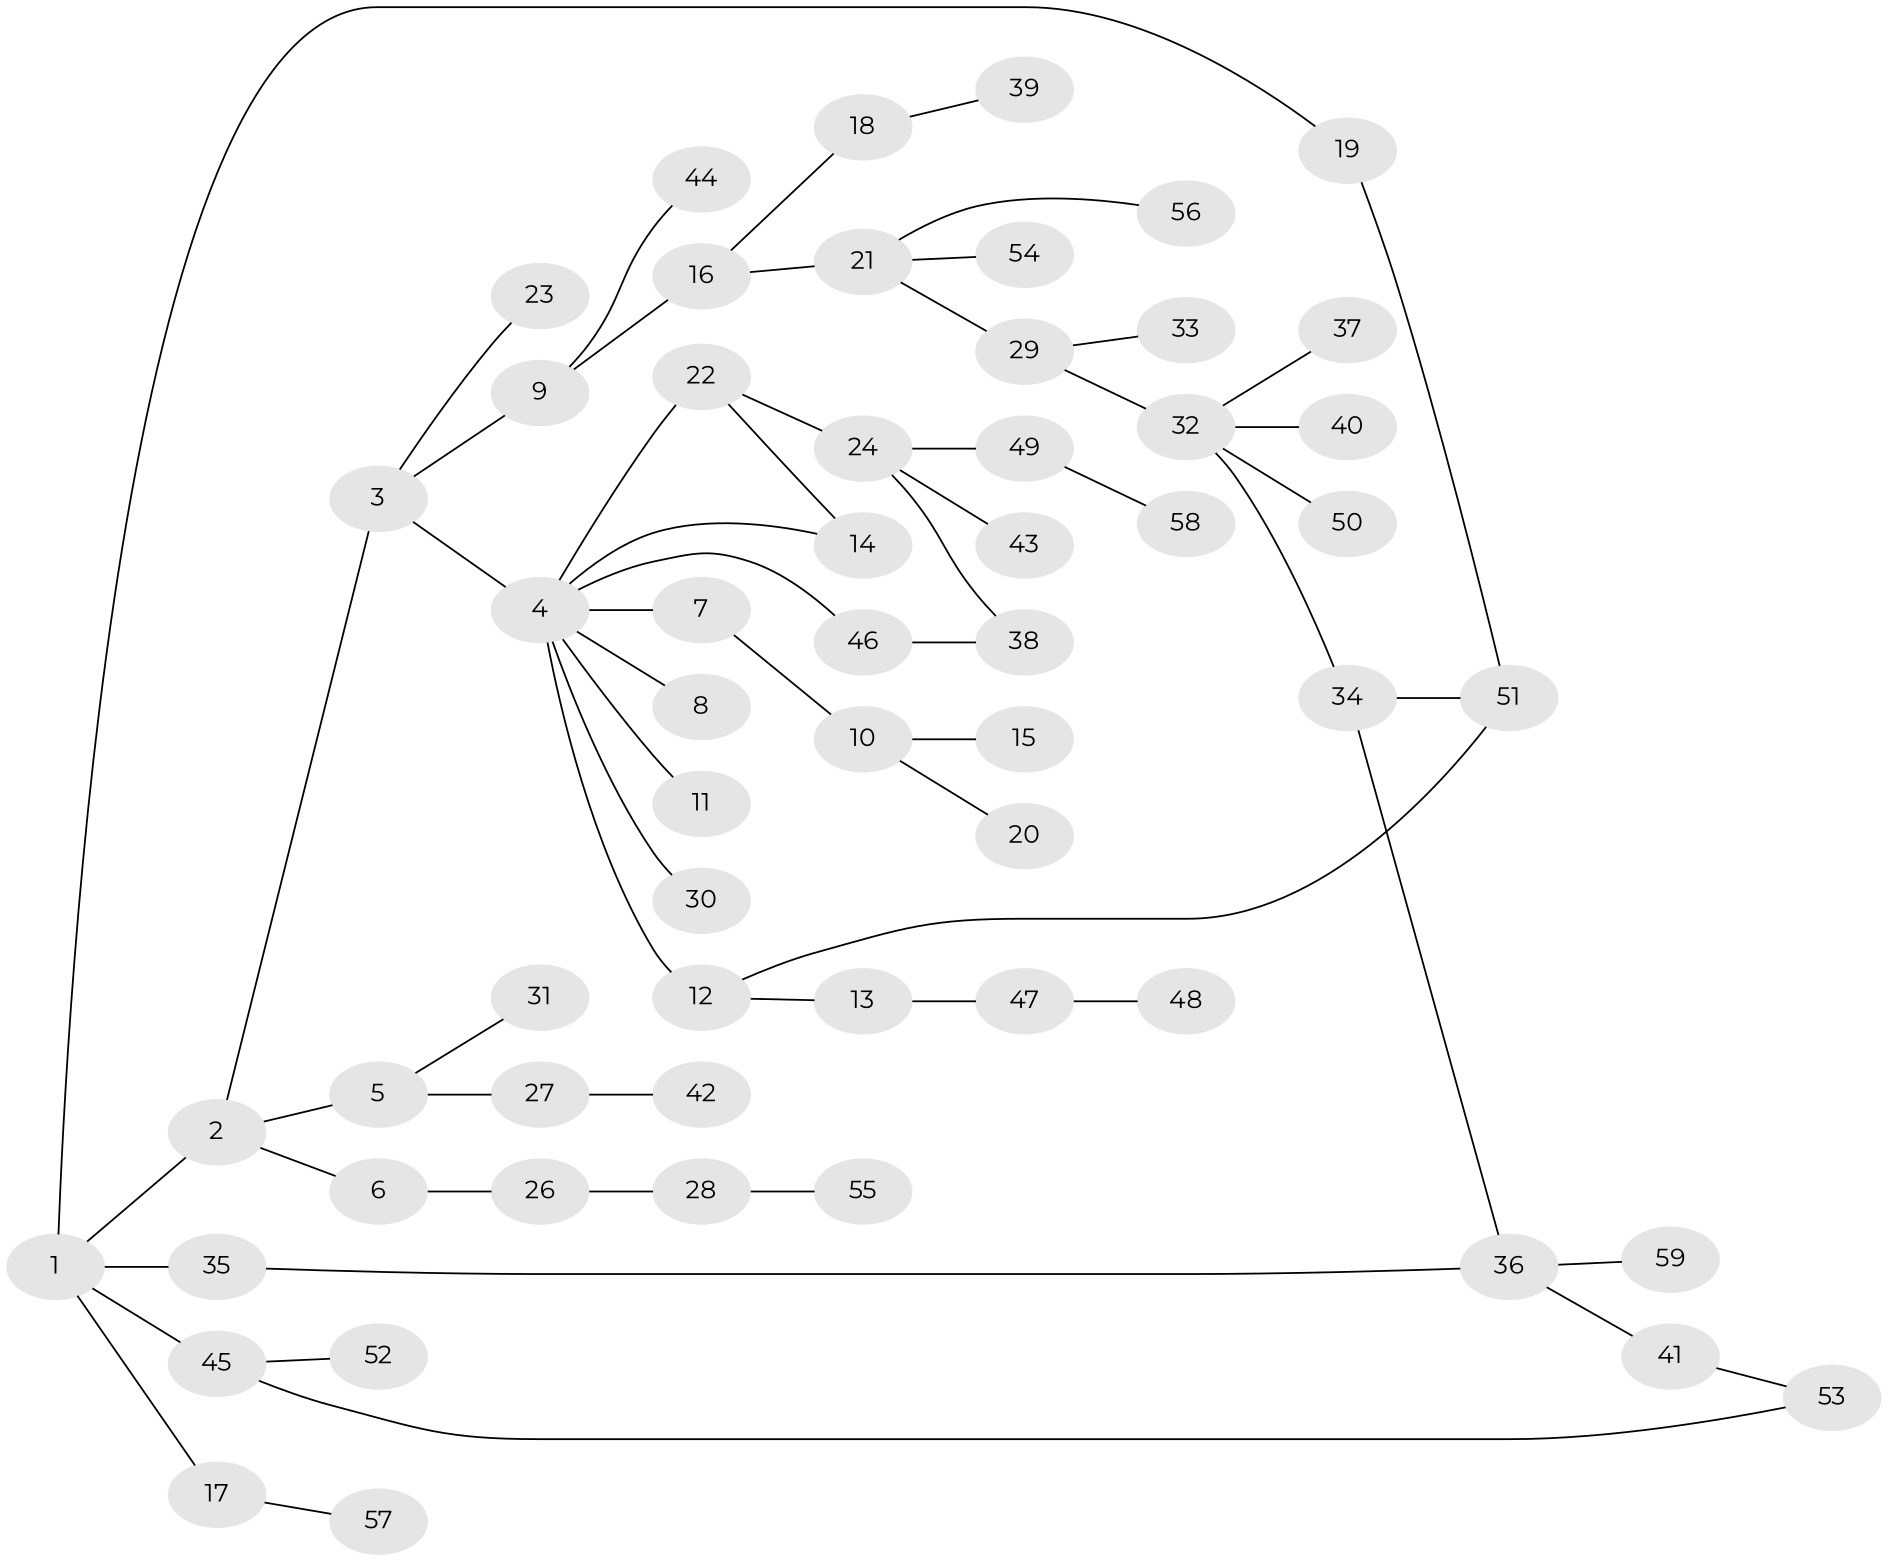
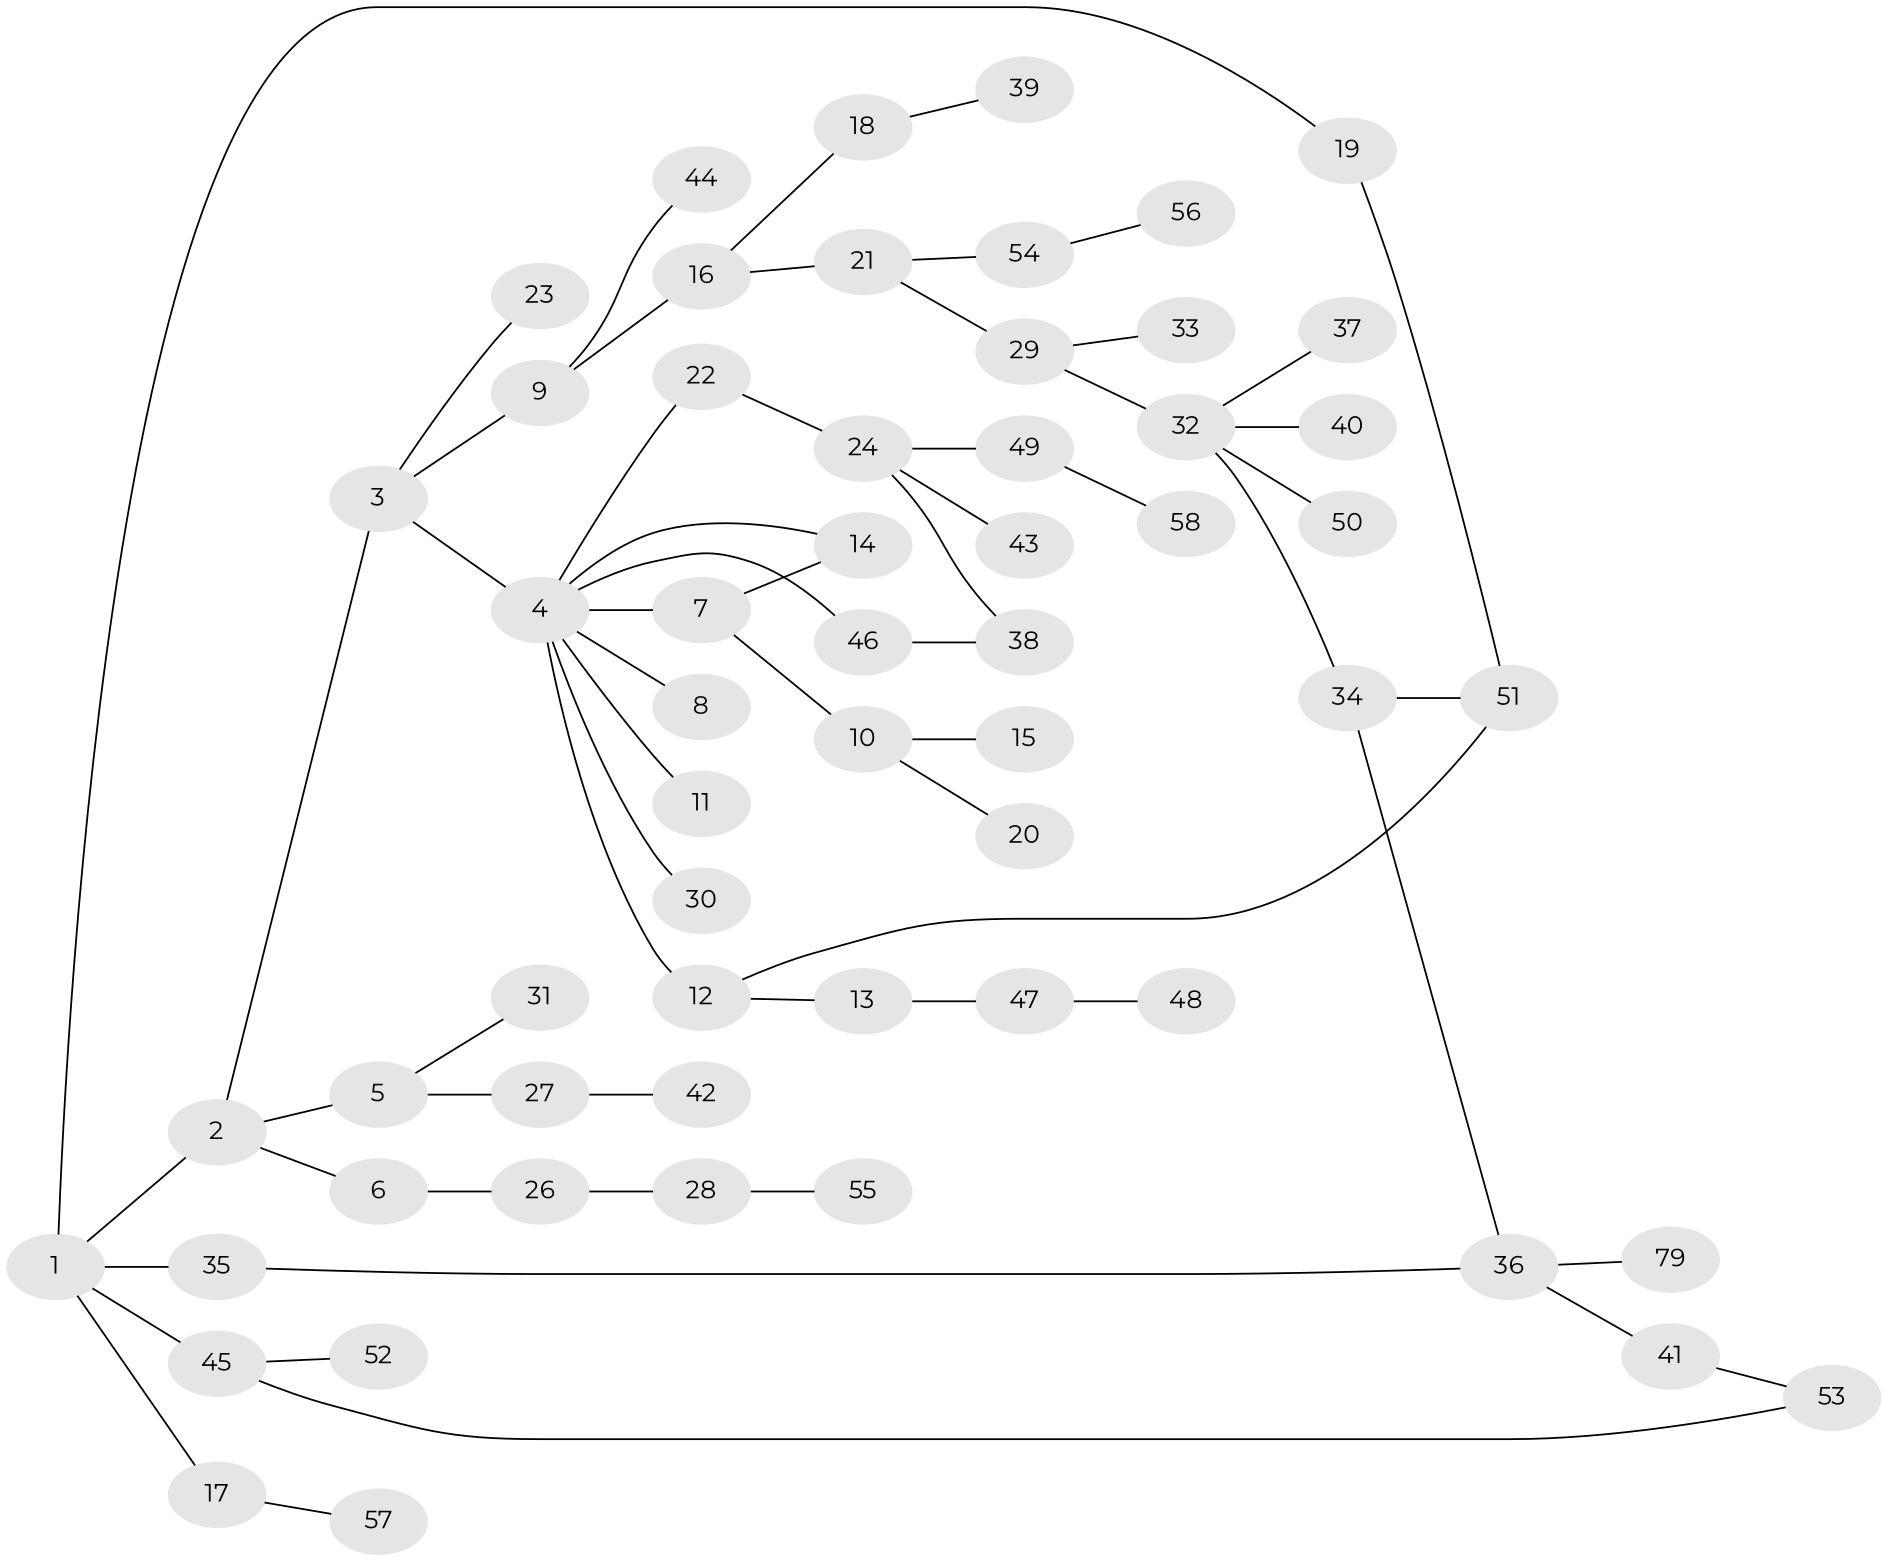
edge "56" -- "21": now "56" -- "54"
edge "22" -- "14": now "7" -- "14"
node "59": label "59" -> "79"
